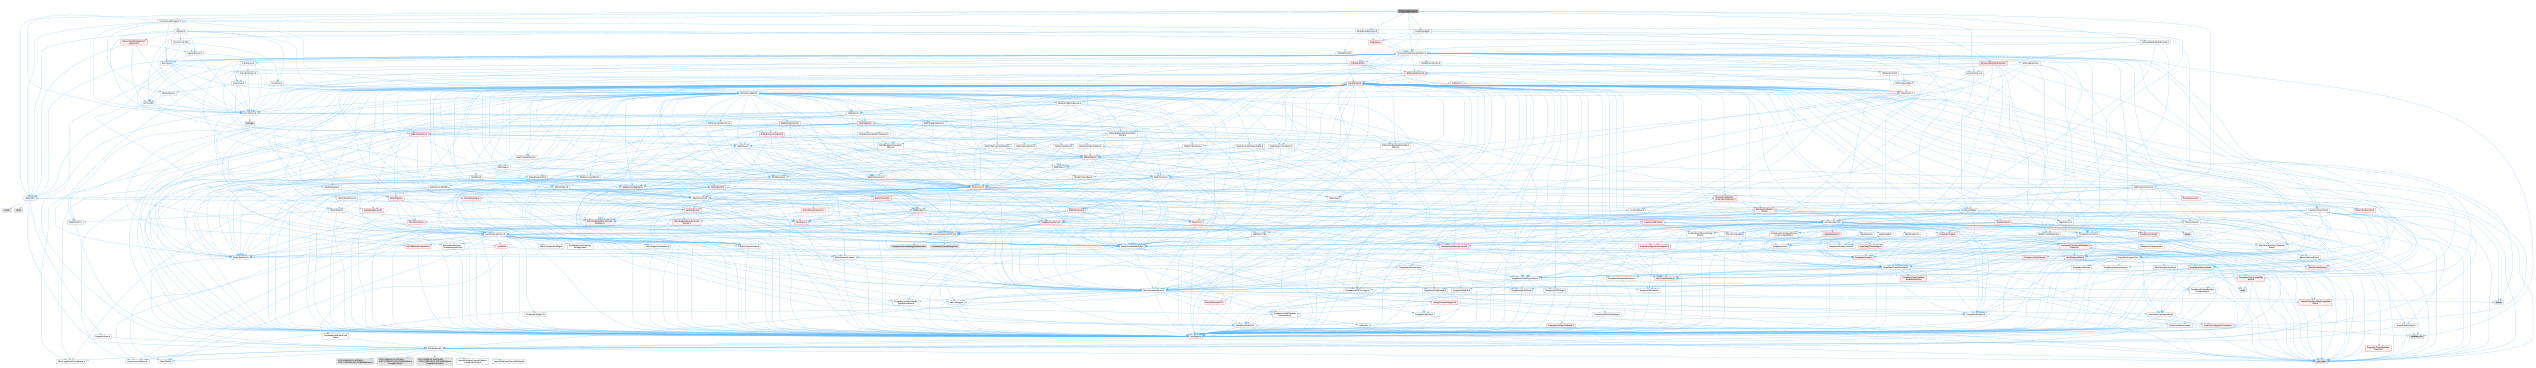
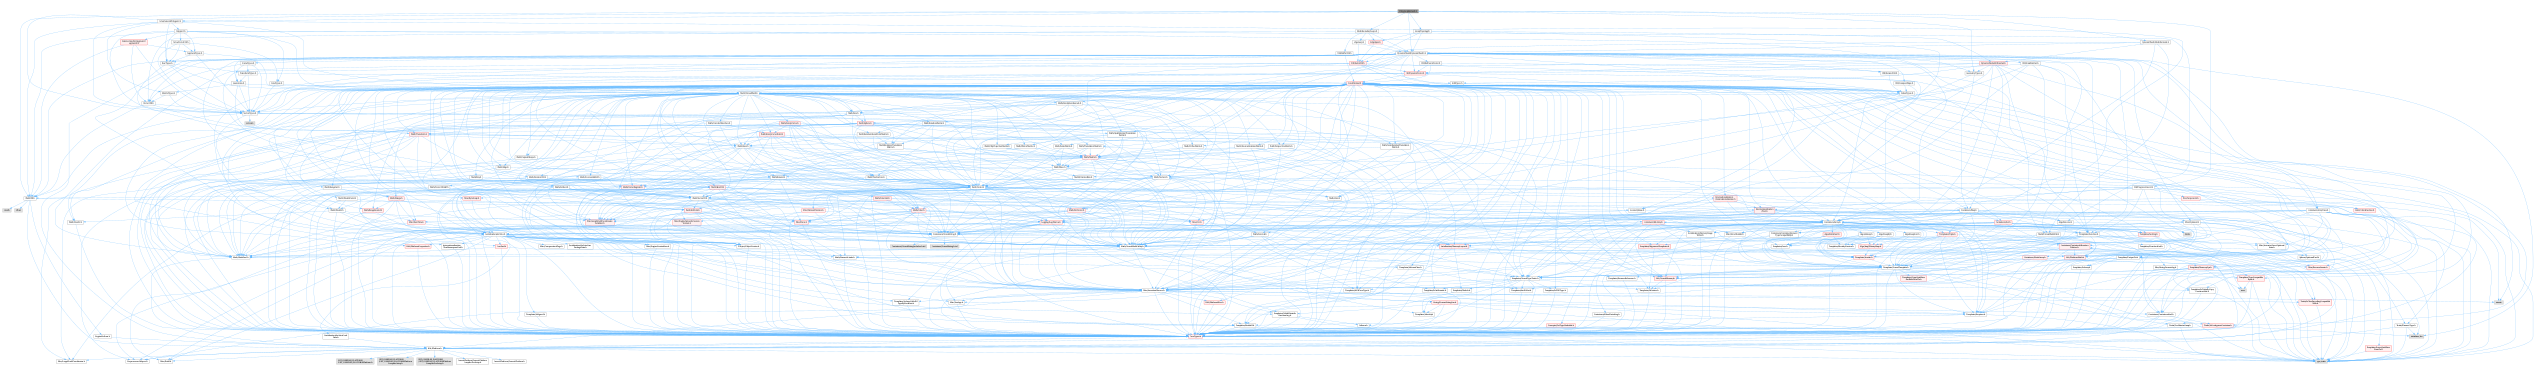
node "EdgeLoop.h": added
node "Templates/RemoveExtent.h": removed
